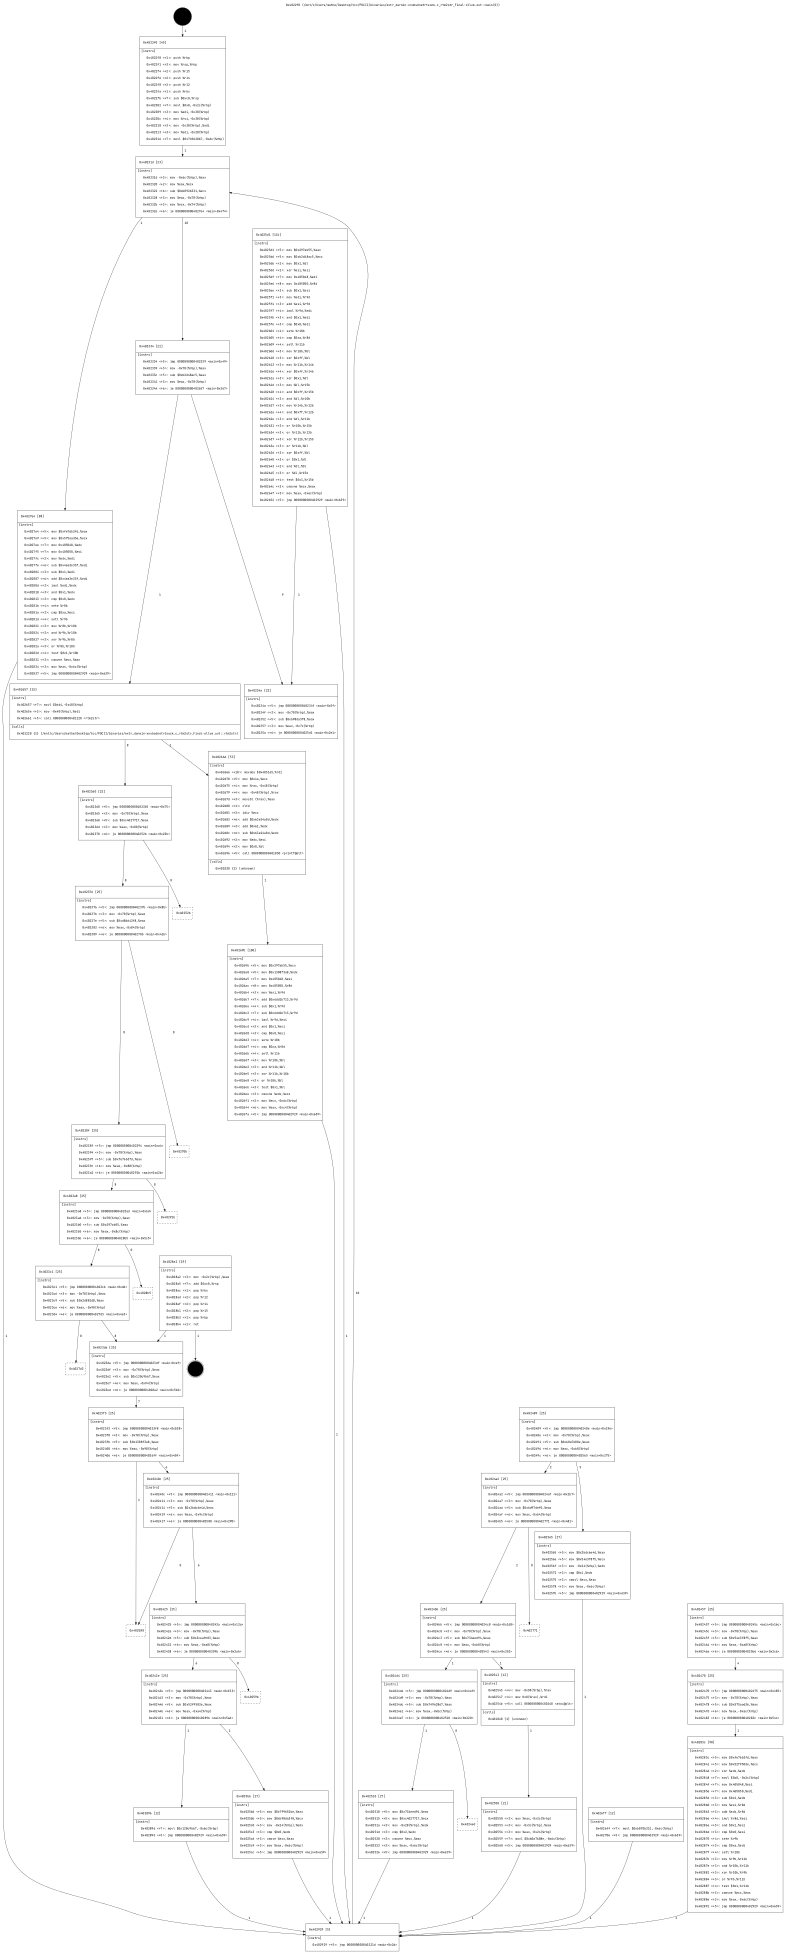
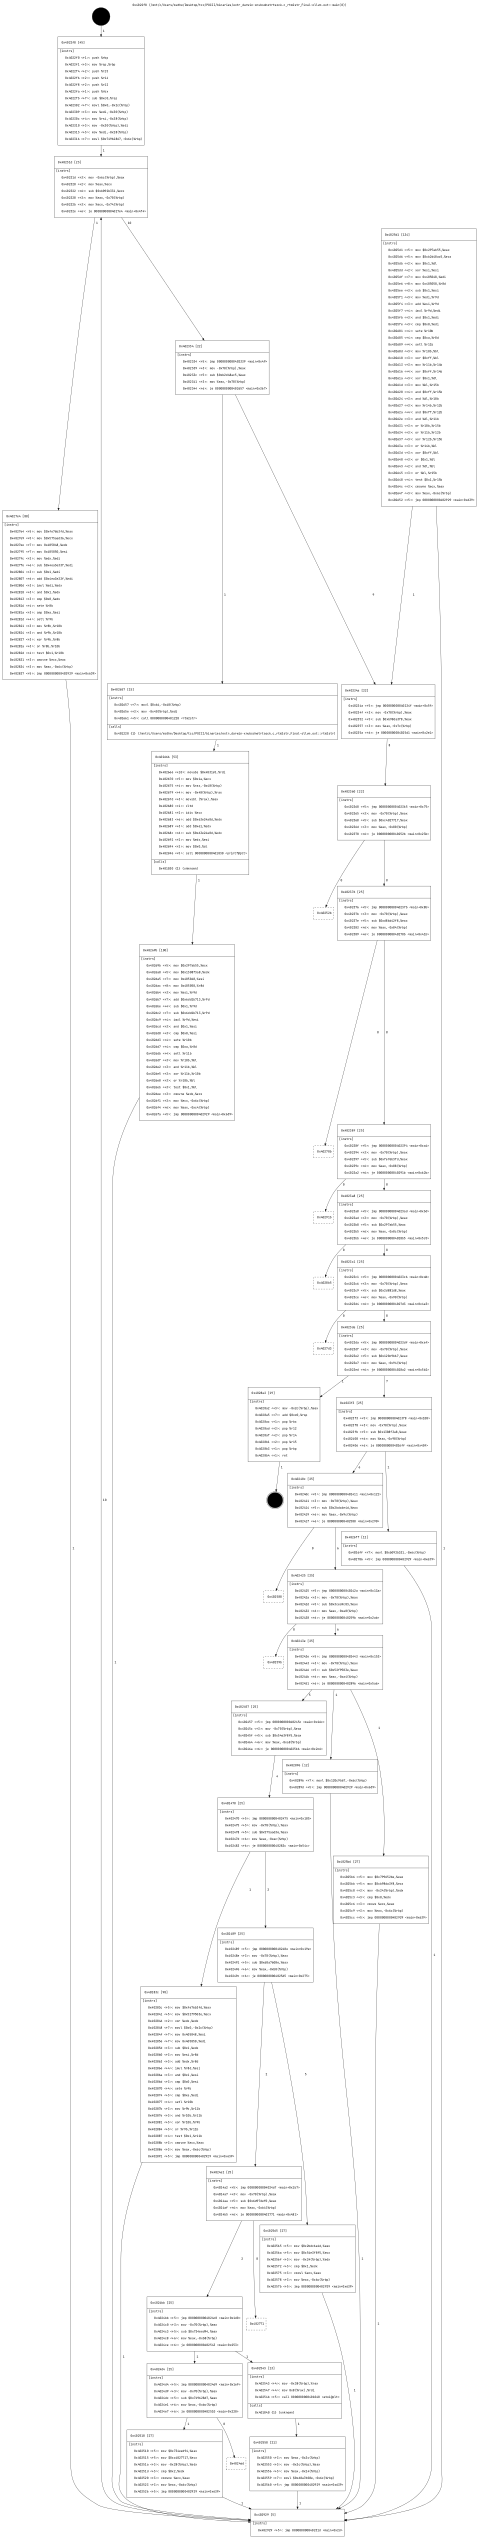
edge "0x402657 [15]" -> "0x402360 [22]": now "0x40234a [22]" -> "0x402360 [22]"
edge "0x4028a2 [19]" -> "0x4023da [25]": reversed
edge "0x4023f3 [25]" -> "0x402580": now "0x4023f3 [25]" -> "0x4026ff [12]"
edge "0x40243e [25]" -> "0x402457 [25]": added, label "5"
edge "0x402470 [25]" -> "0x402489 [25]": added, label "3"
